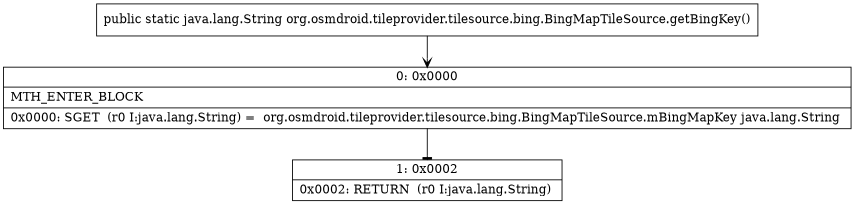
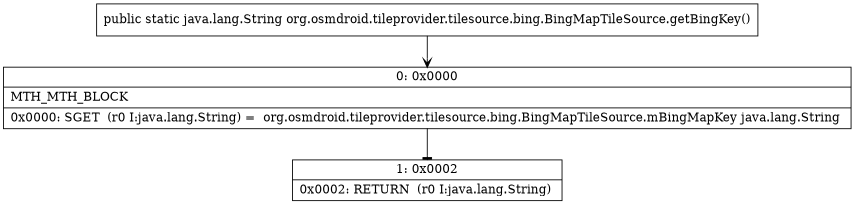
node "0: 0x0000": text "MTH_ENTER_BLOCK" -> "MTH_MTH_BLOCK"
